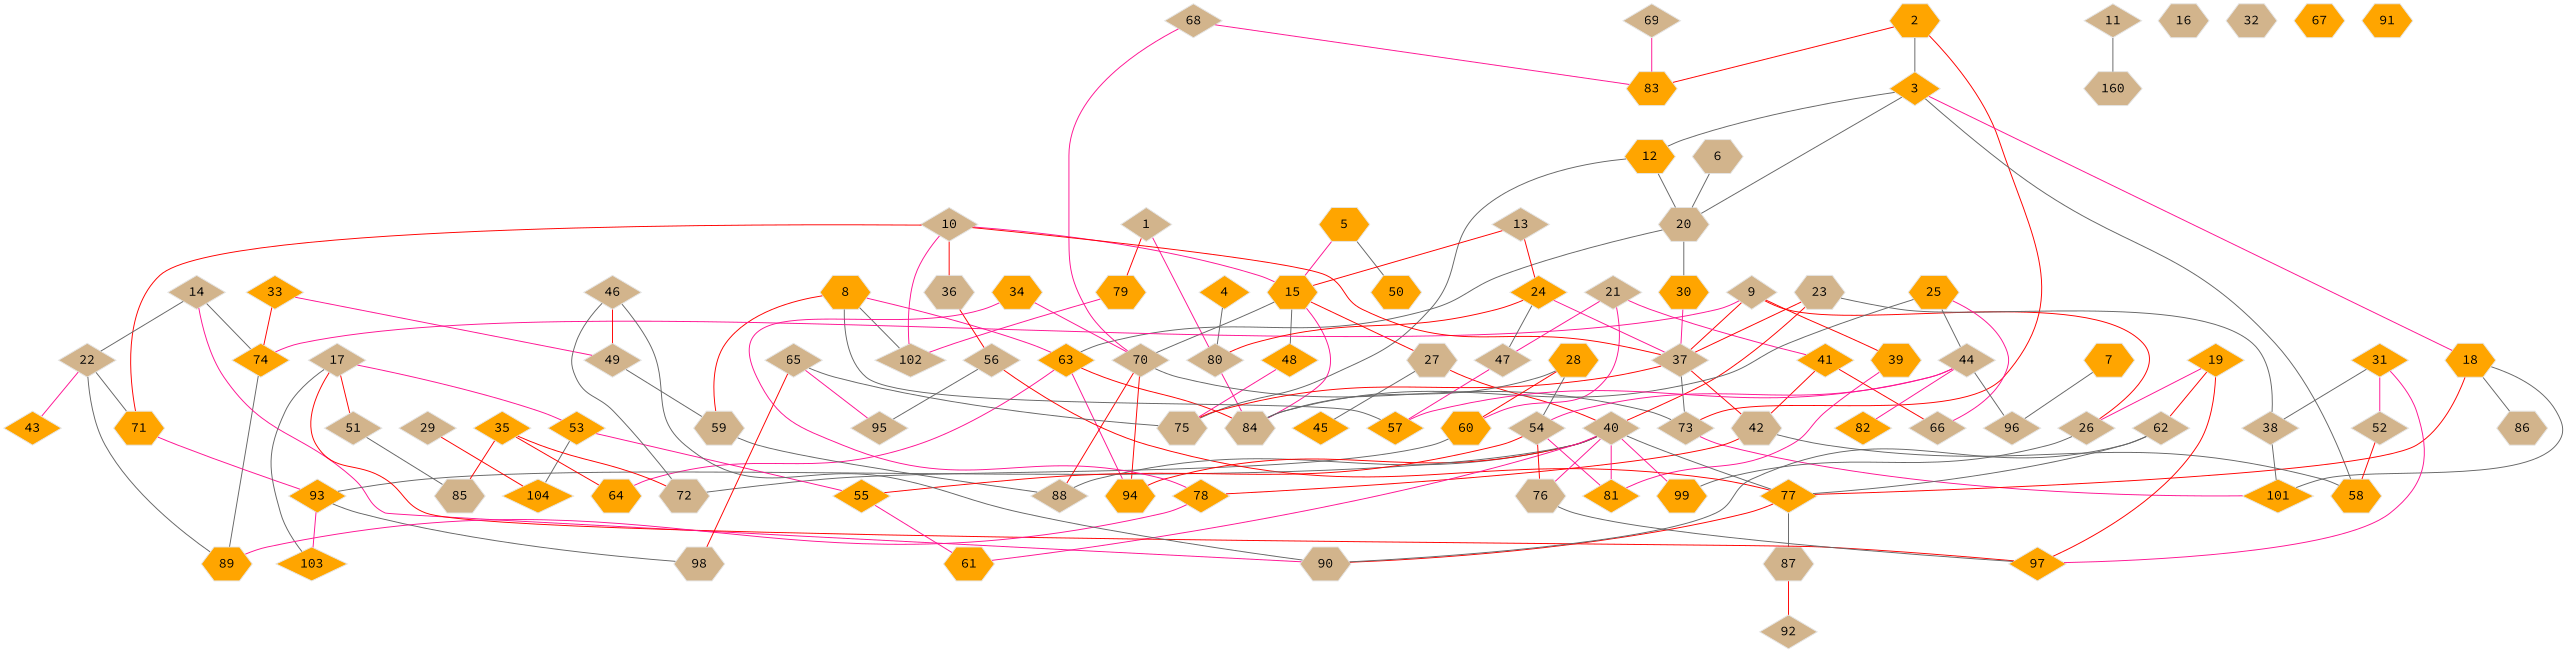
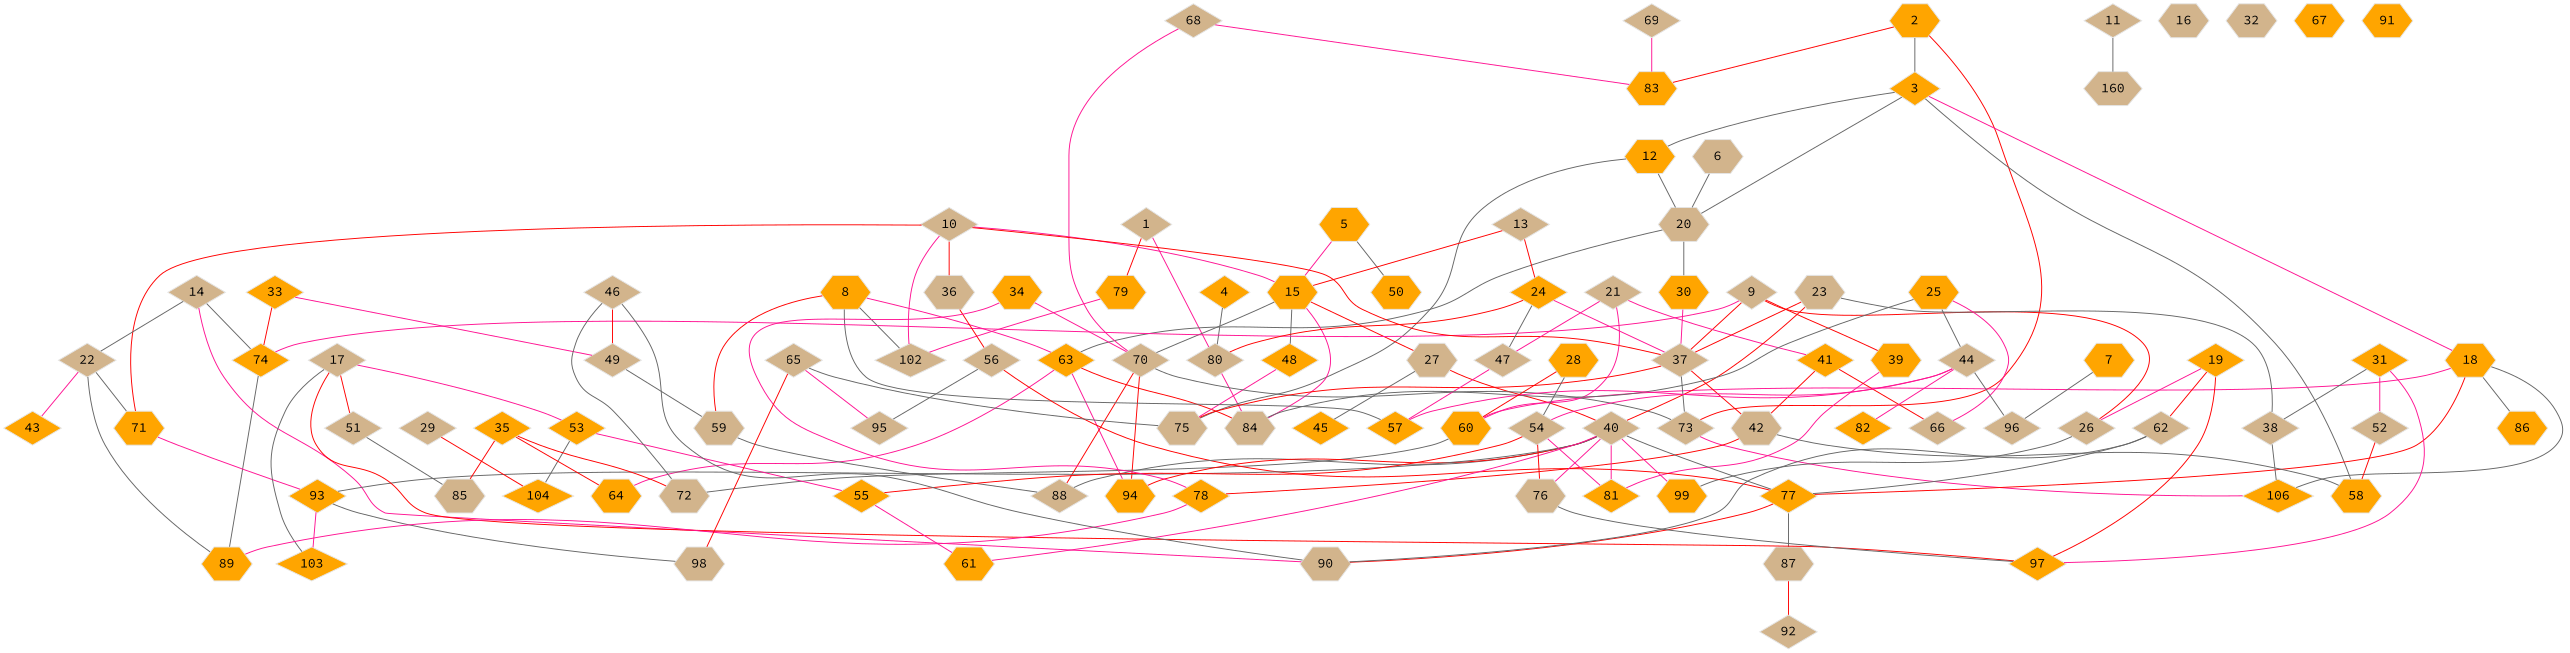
edge "18" -- "60": added
edge "28" -- "84": removed
node "86": fillcolor tan -> orange
node "101": label "101" -> "106"
